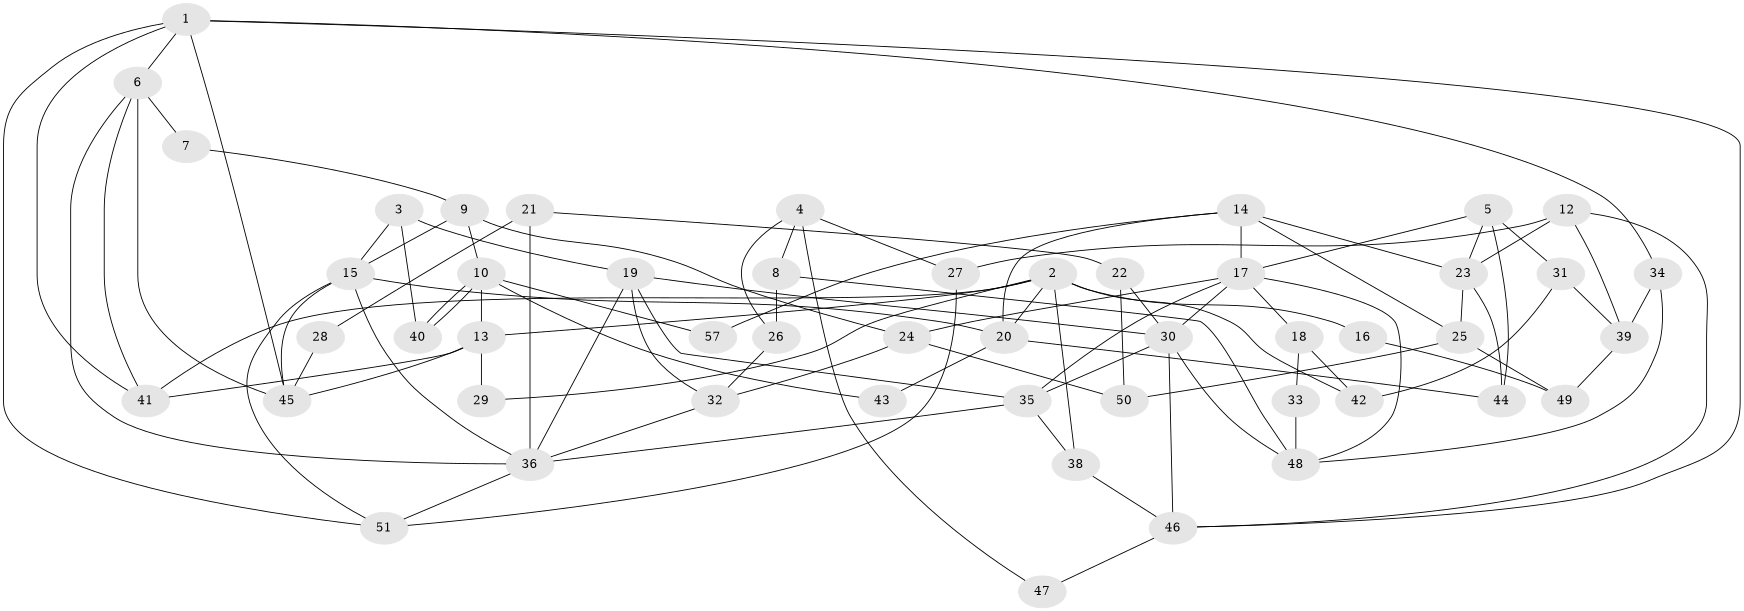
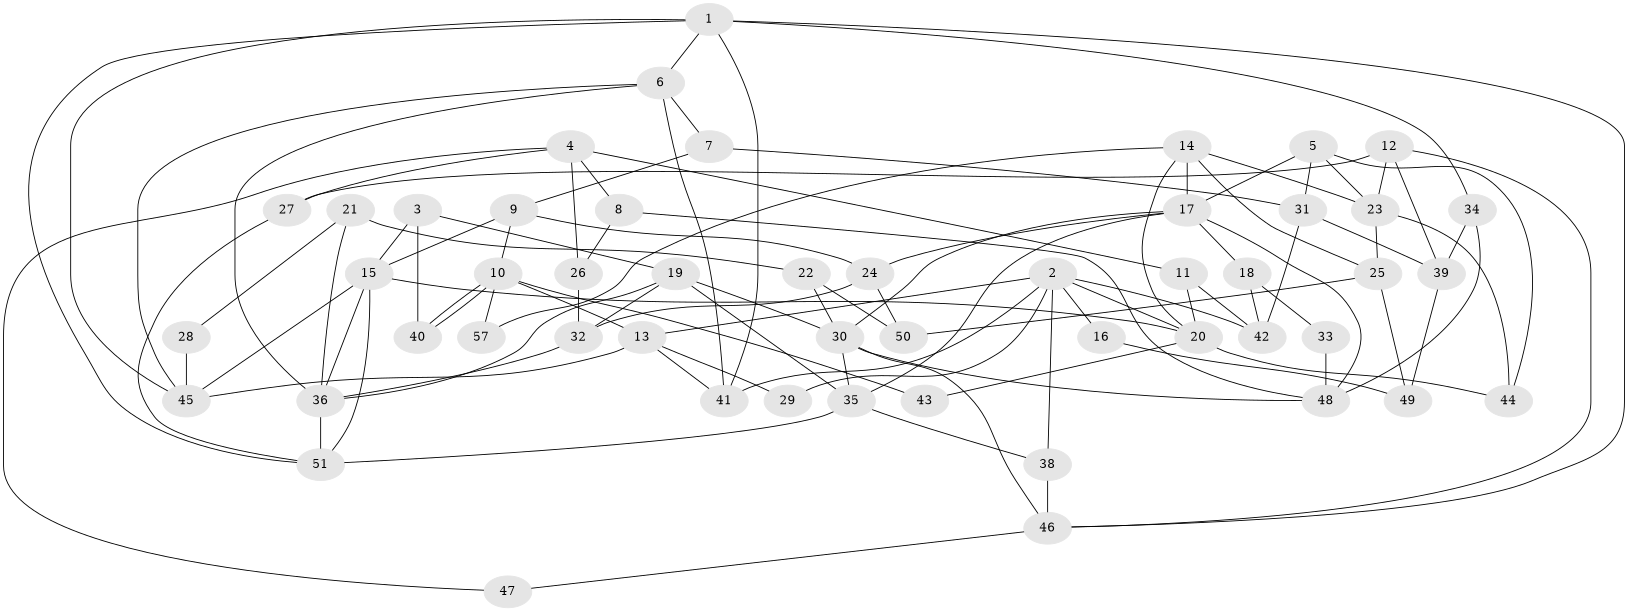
edge "7" -- "31": added
node "11": added
edge "35" -- "36": now "35" -- "51"
